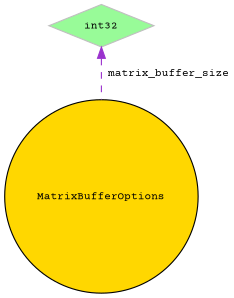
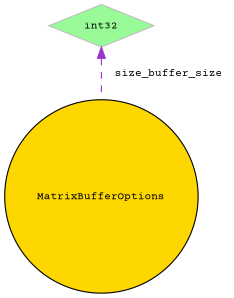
edge "MatrixBufferOptions" -> "int32": label " matrix_buffer_size" -> " size_buffer_size"
